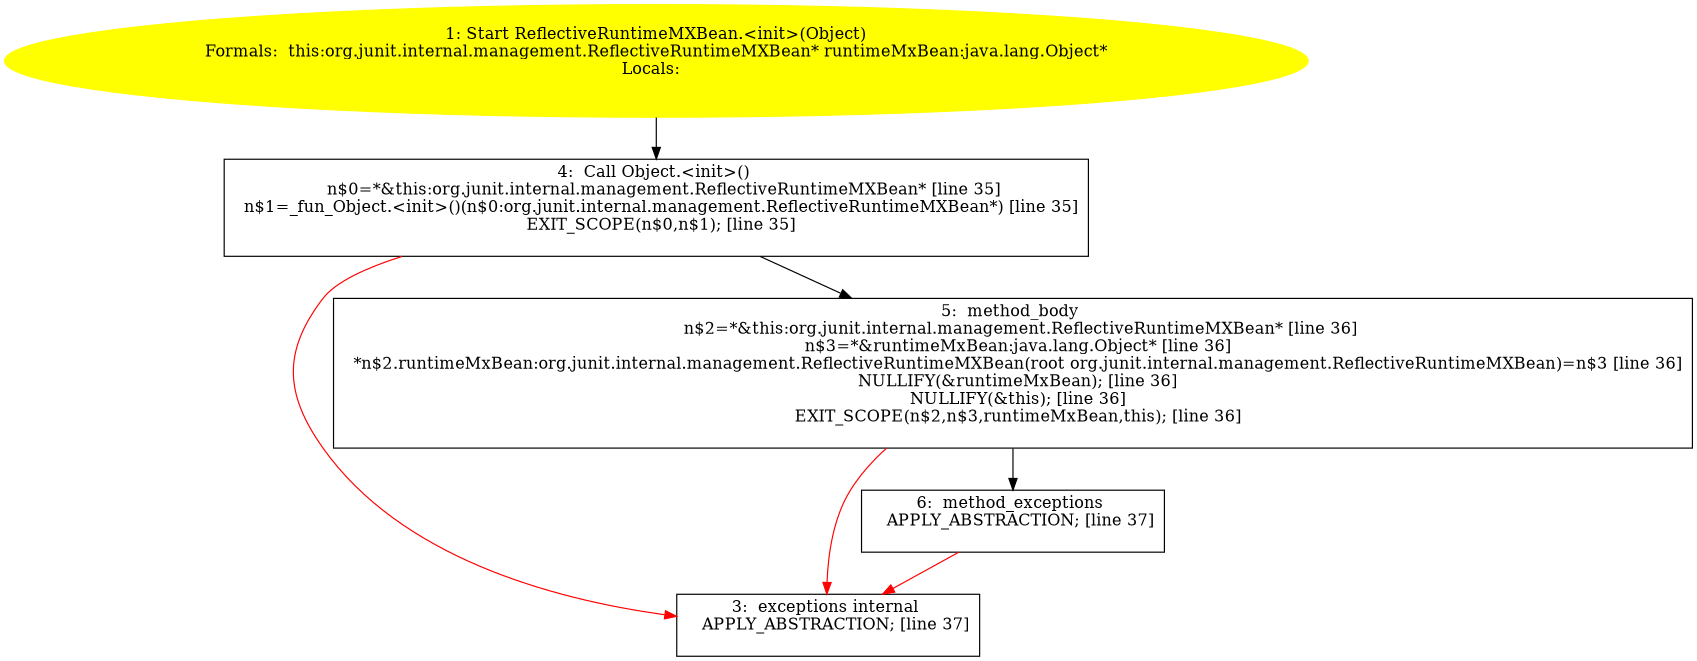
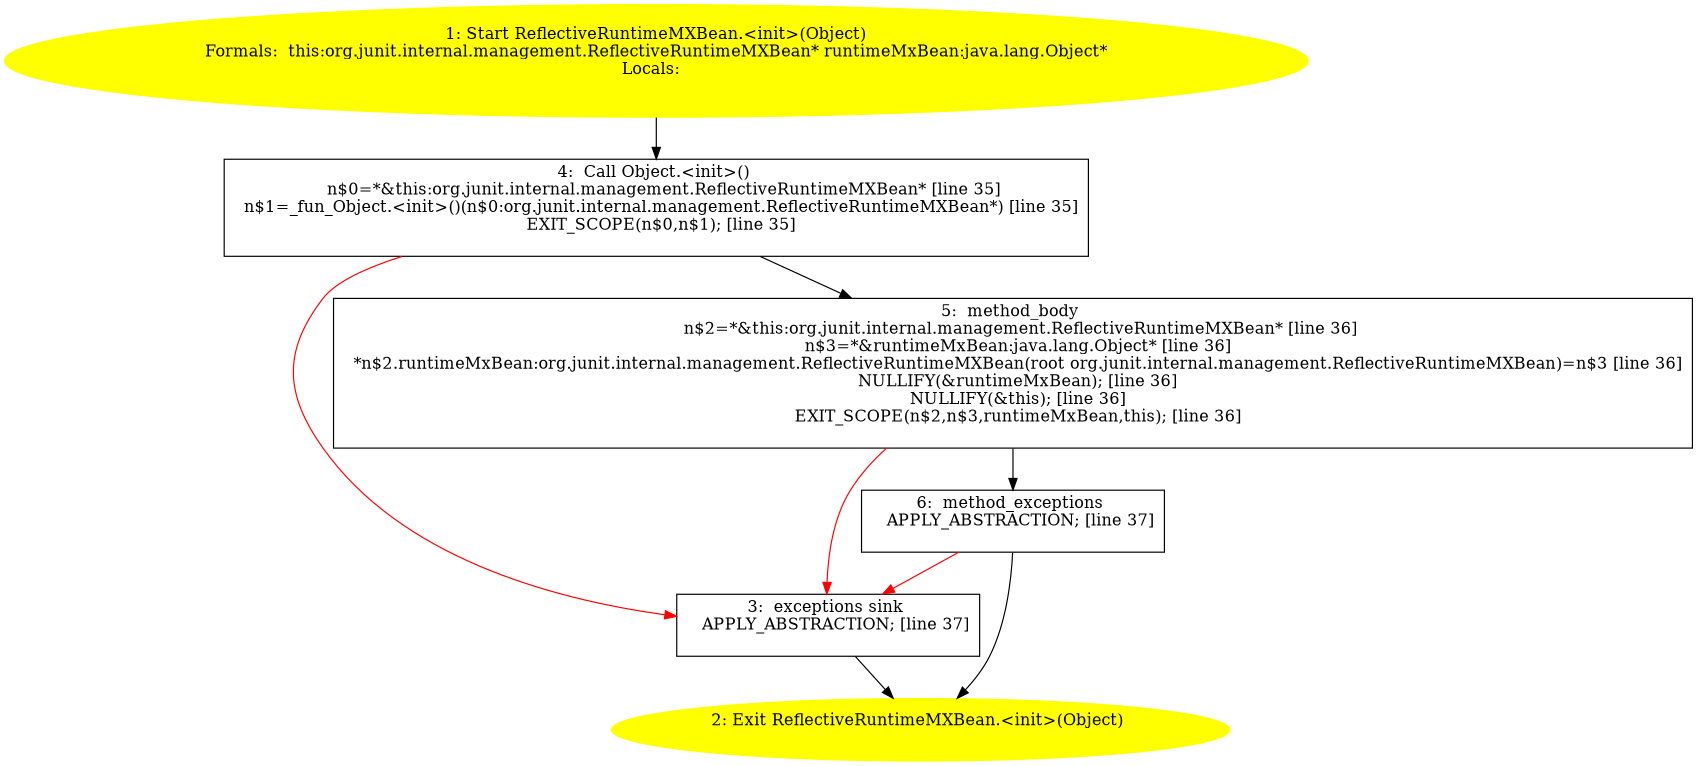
node "3:  exceptions internal APPLY_ABSTRACTION; [line 37]": label "3:  exceptions internal APPLY_ABSTRACTION; [line 37]" -> "3:  exceptions sink APPLY_ABSTRACTION; [line 37]"
node "2: Exit ReflectiveRuntimeMXBean.<init>(Object)": added
